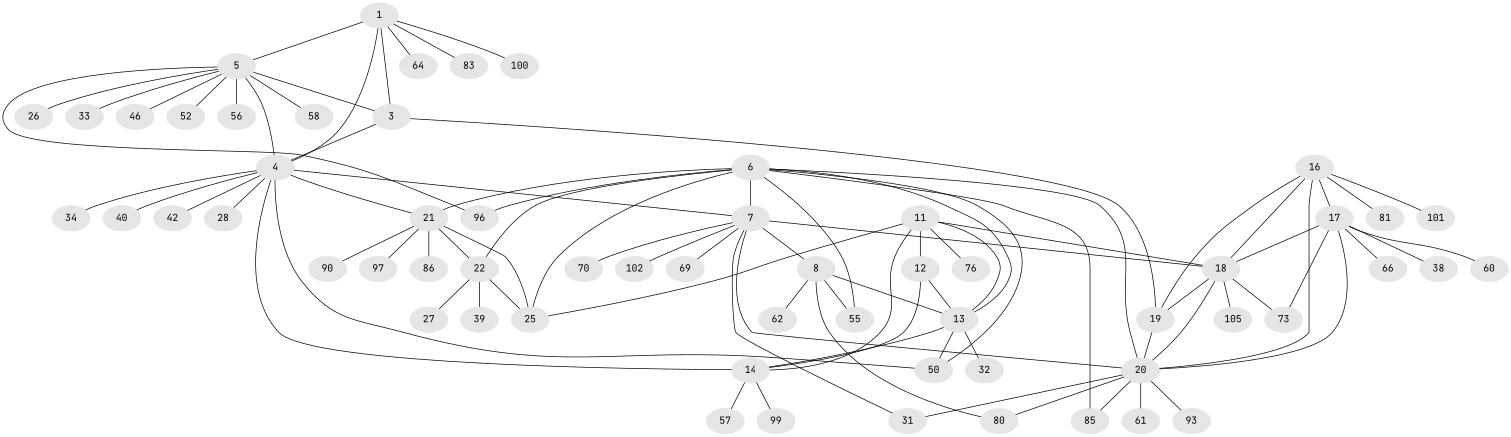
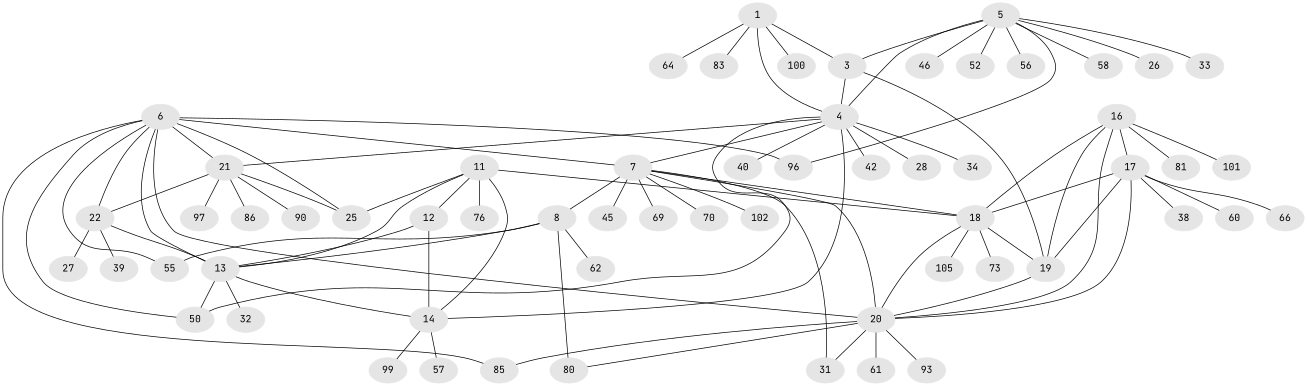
edge "1" -- "5": removed
node "45": added
edge "17" -- "73": now "17" -- "19"
edge "22" -- "25": now "22" -- "13"
